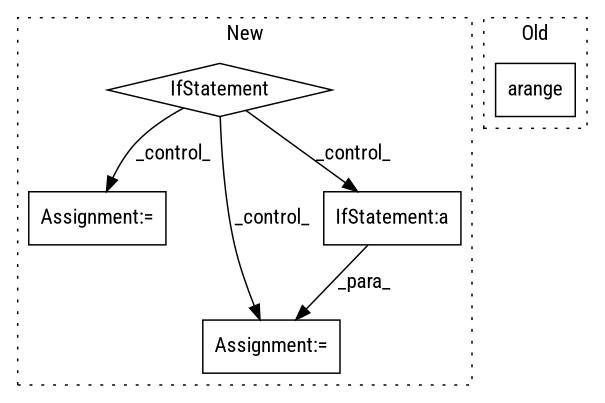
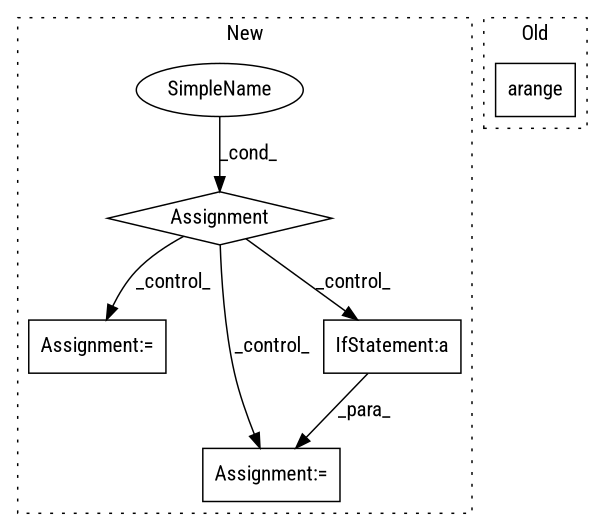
node "SimpleName": added
node "IfStatement": label "IfStatement" -> "Assignment"
